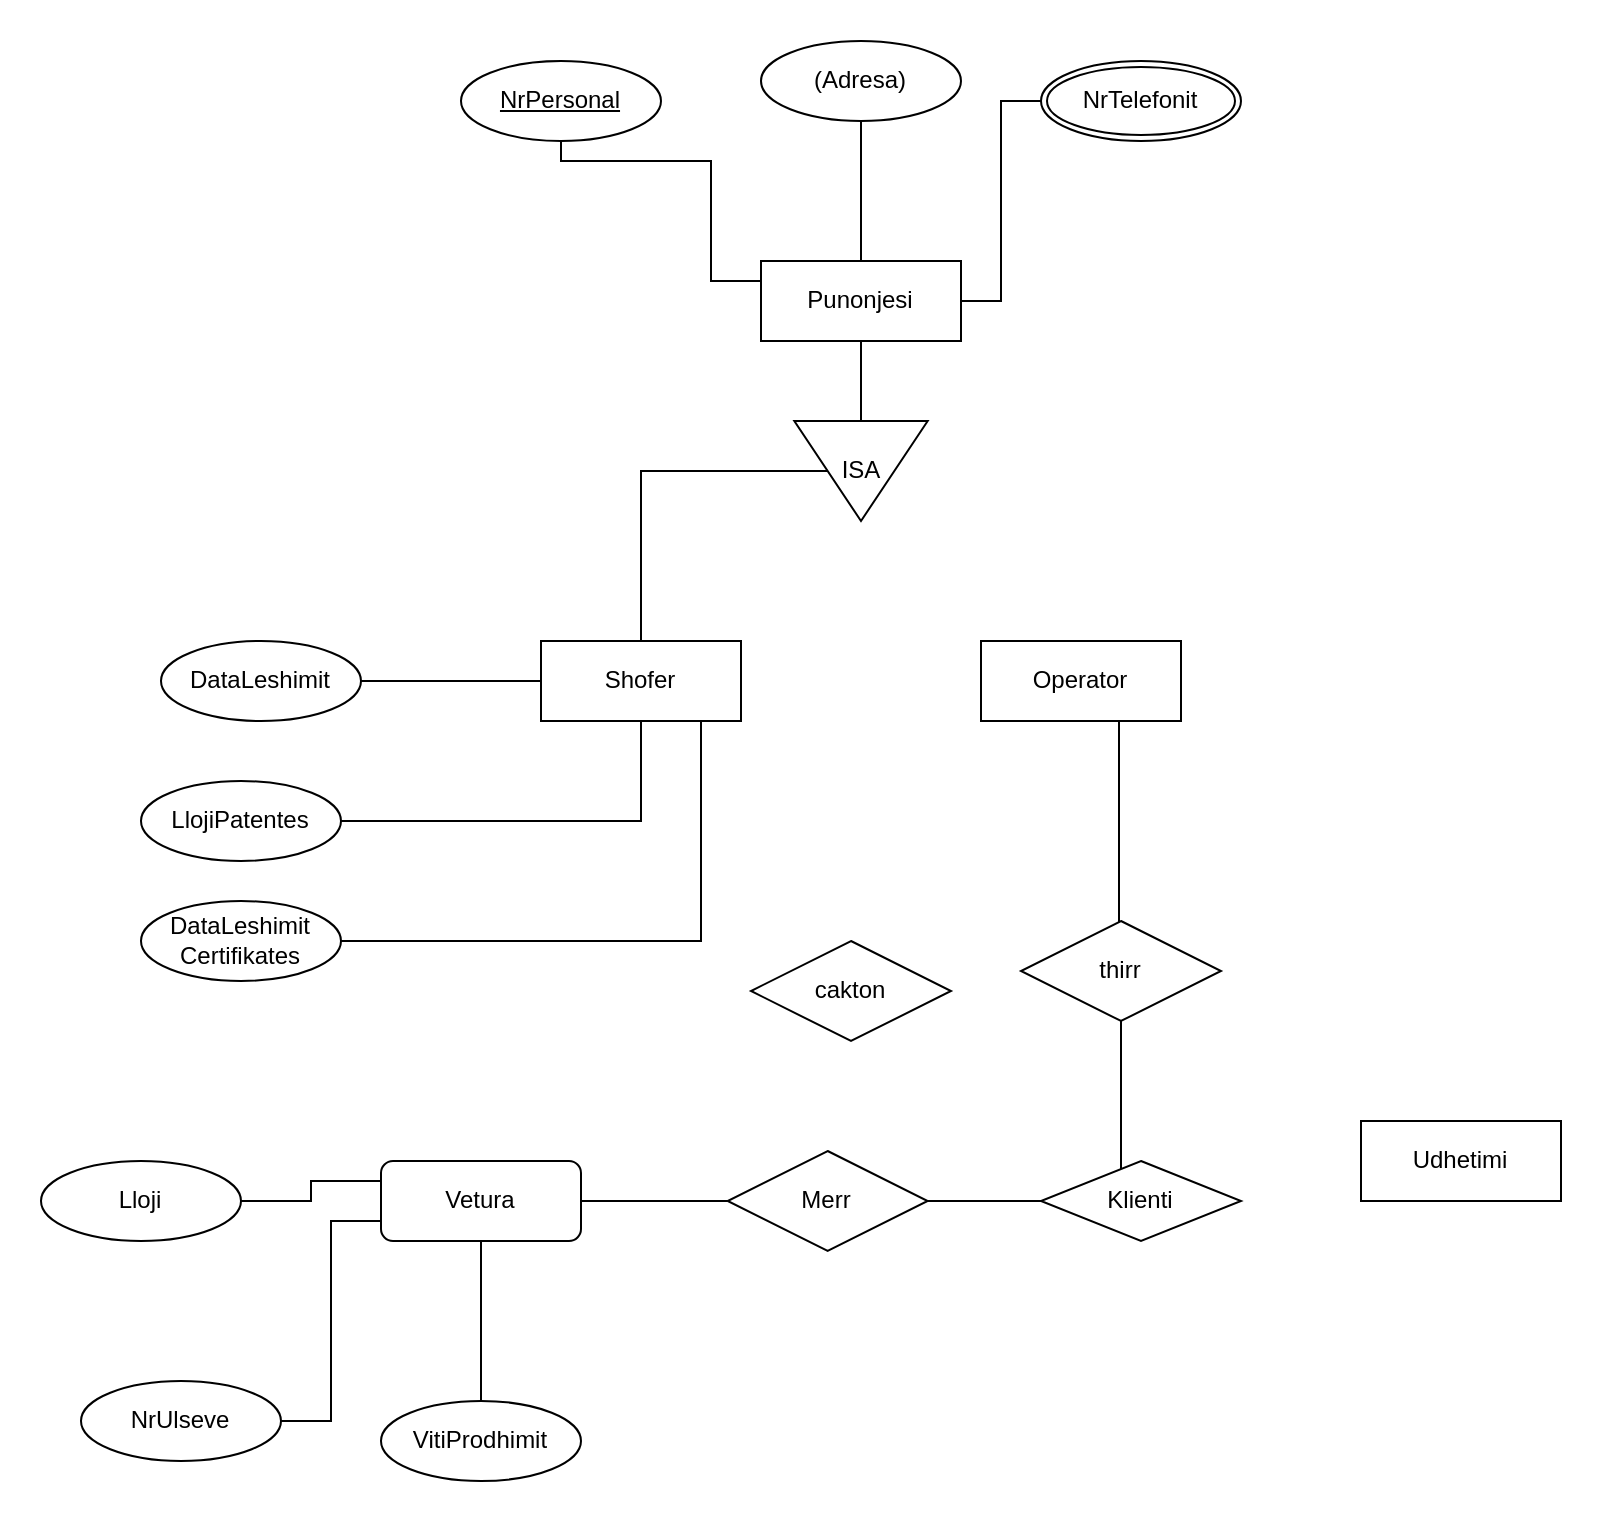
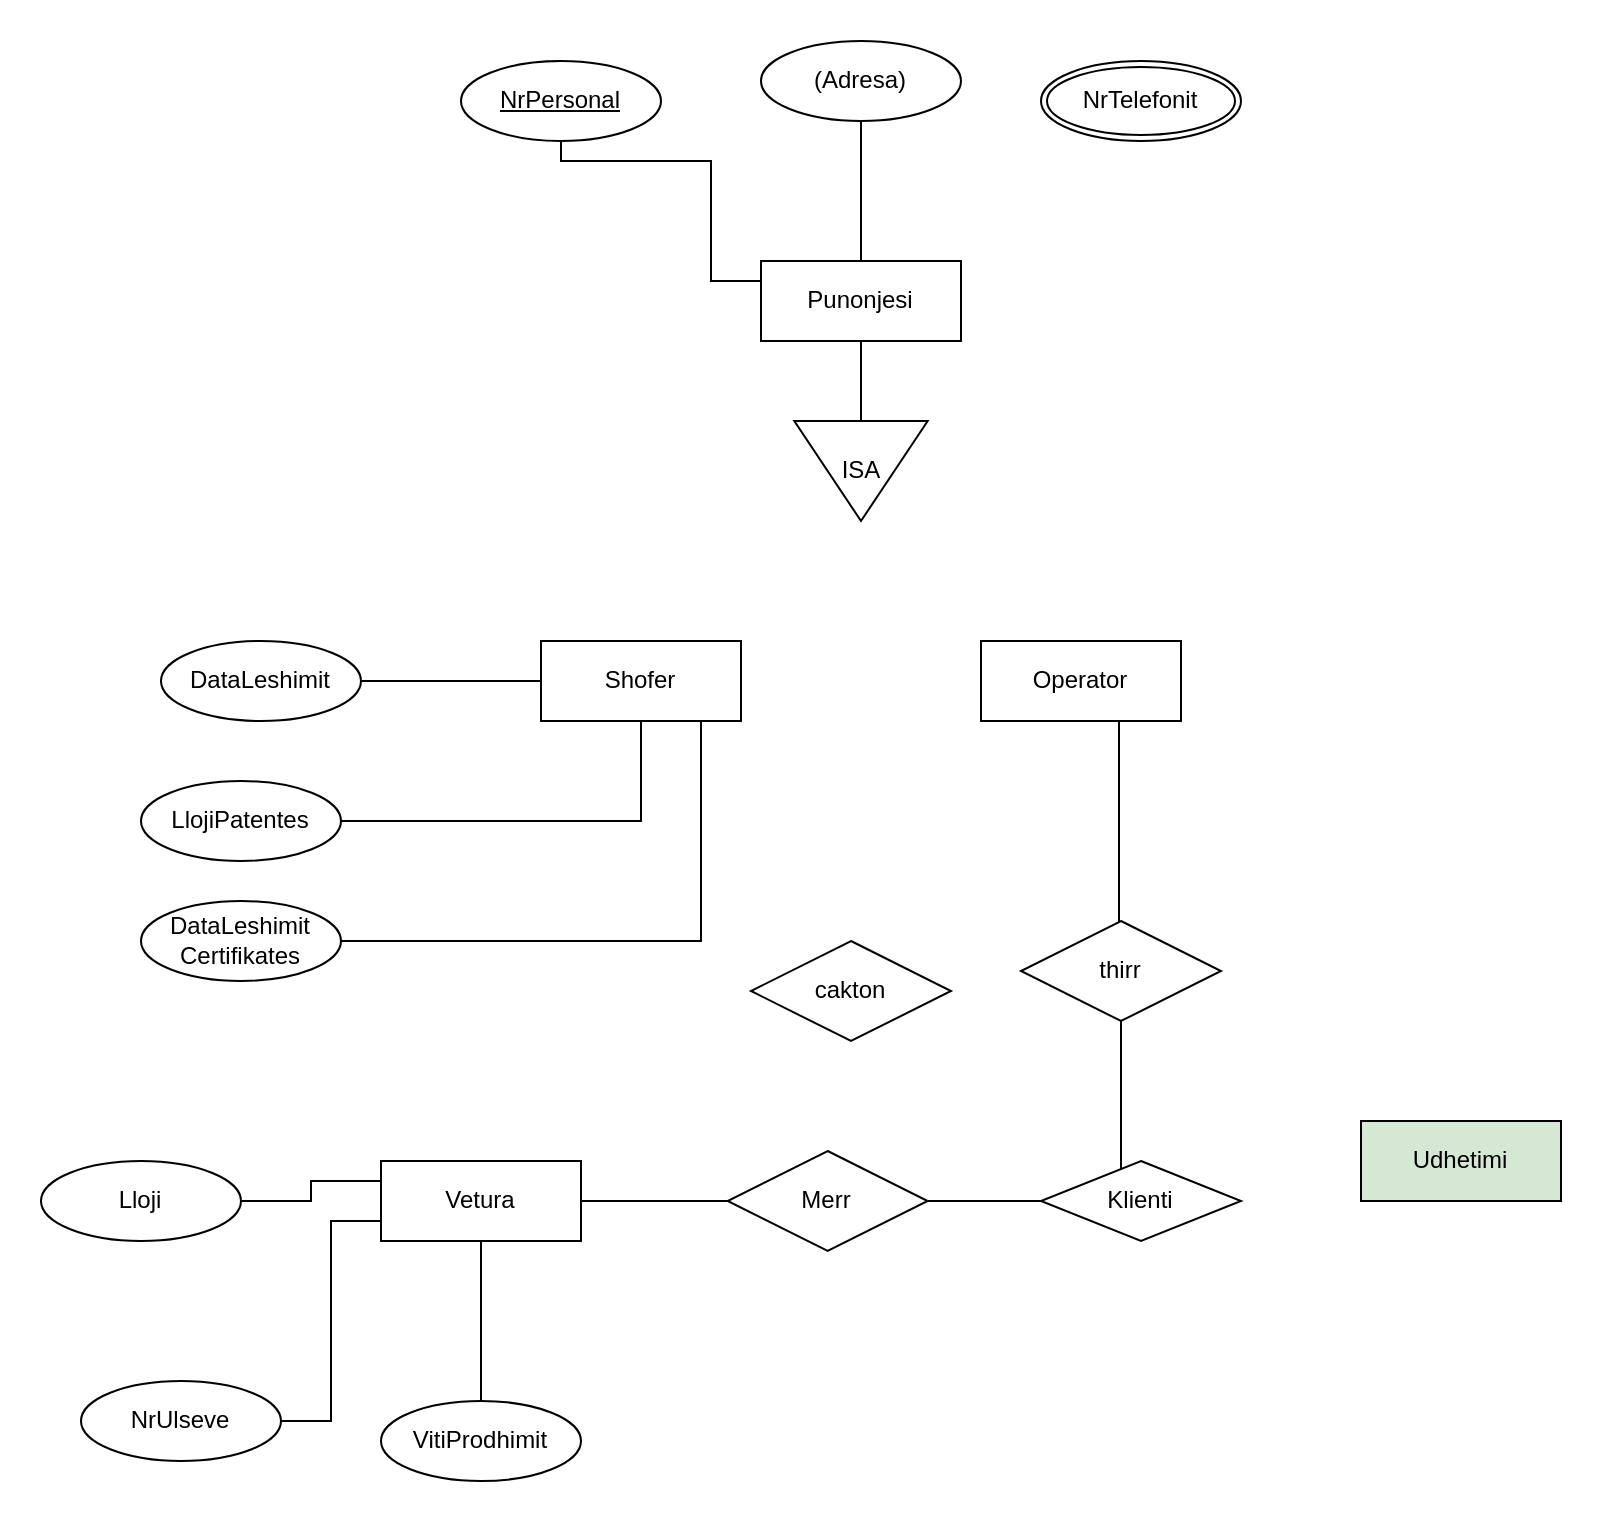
edge "NrTelefonit" -- "Punonjesi": removed
edge "ISA" -- "Shofer": removed
node "Udhetimi": fillcolor #ffffff -> #d5e8d4
node "Vetura": shape rounded rectangle -> rectangle
